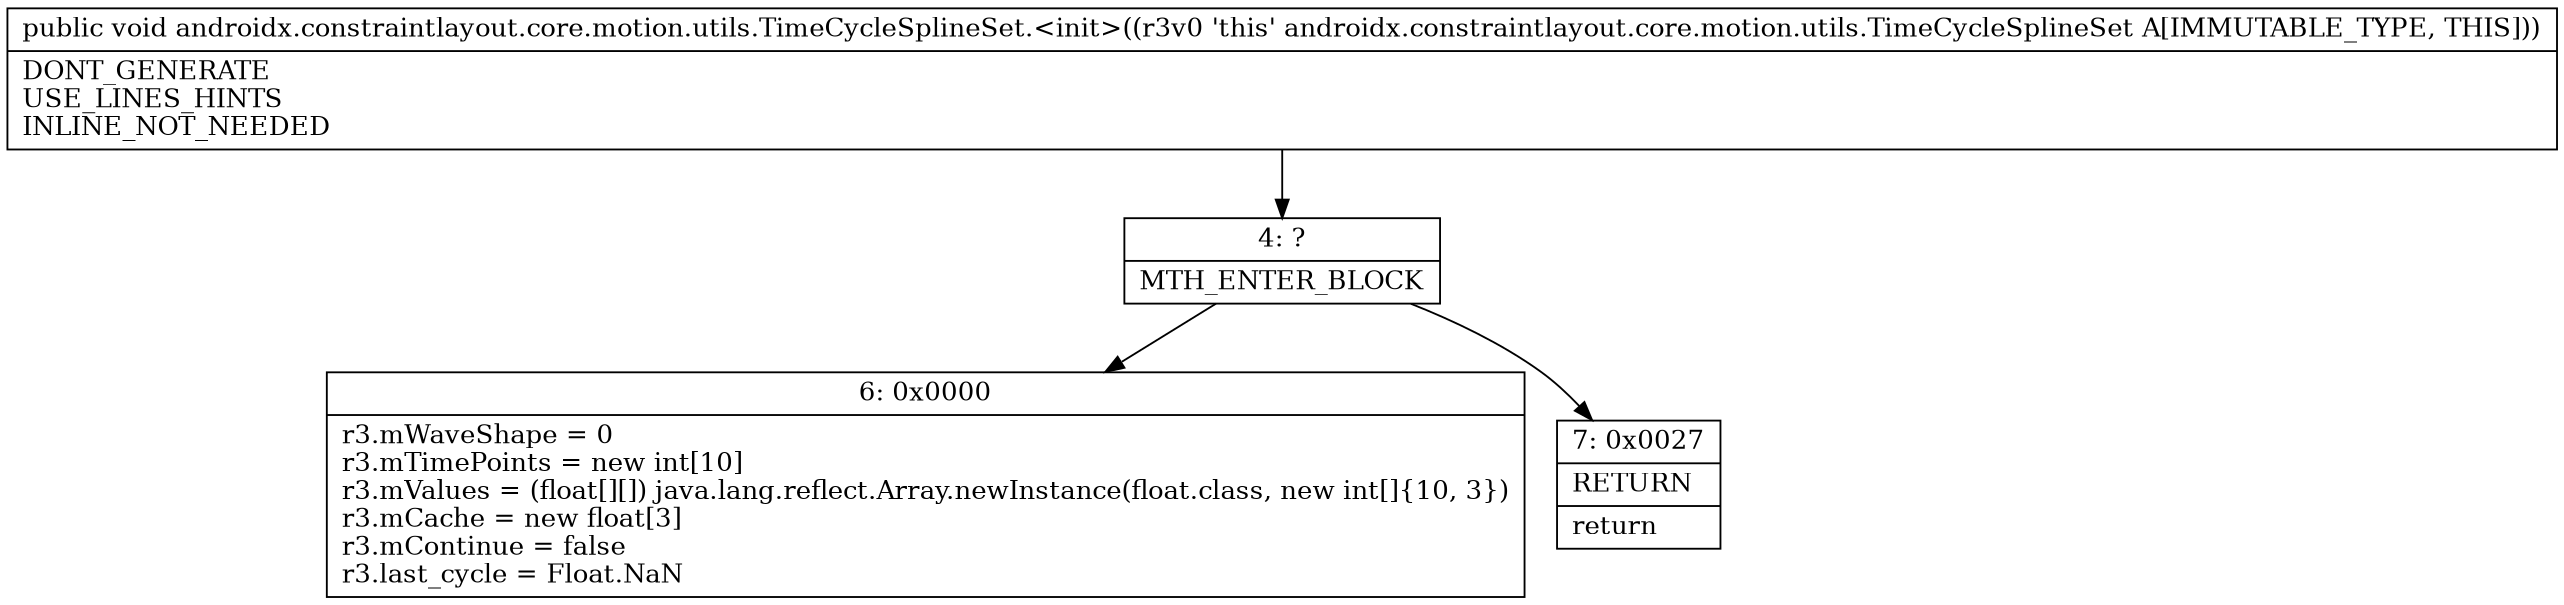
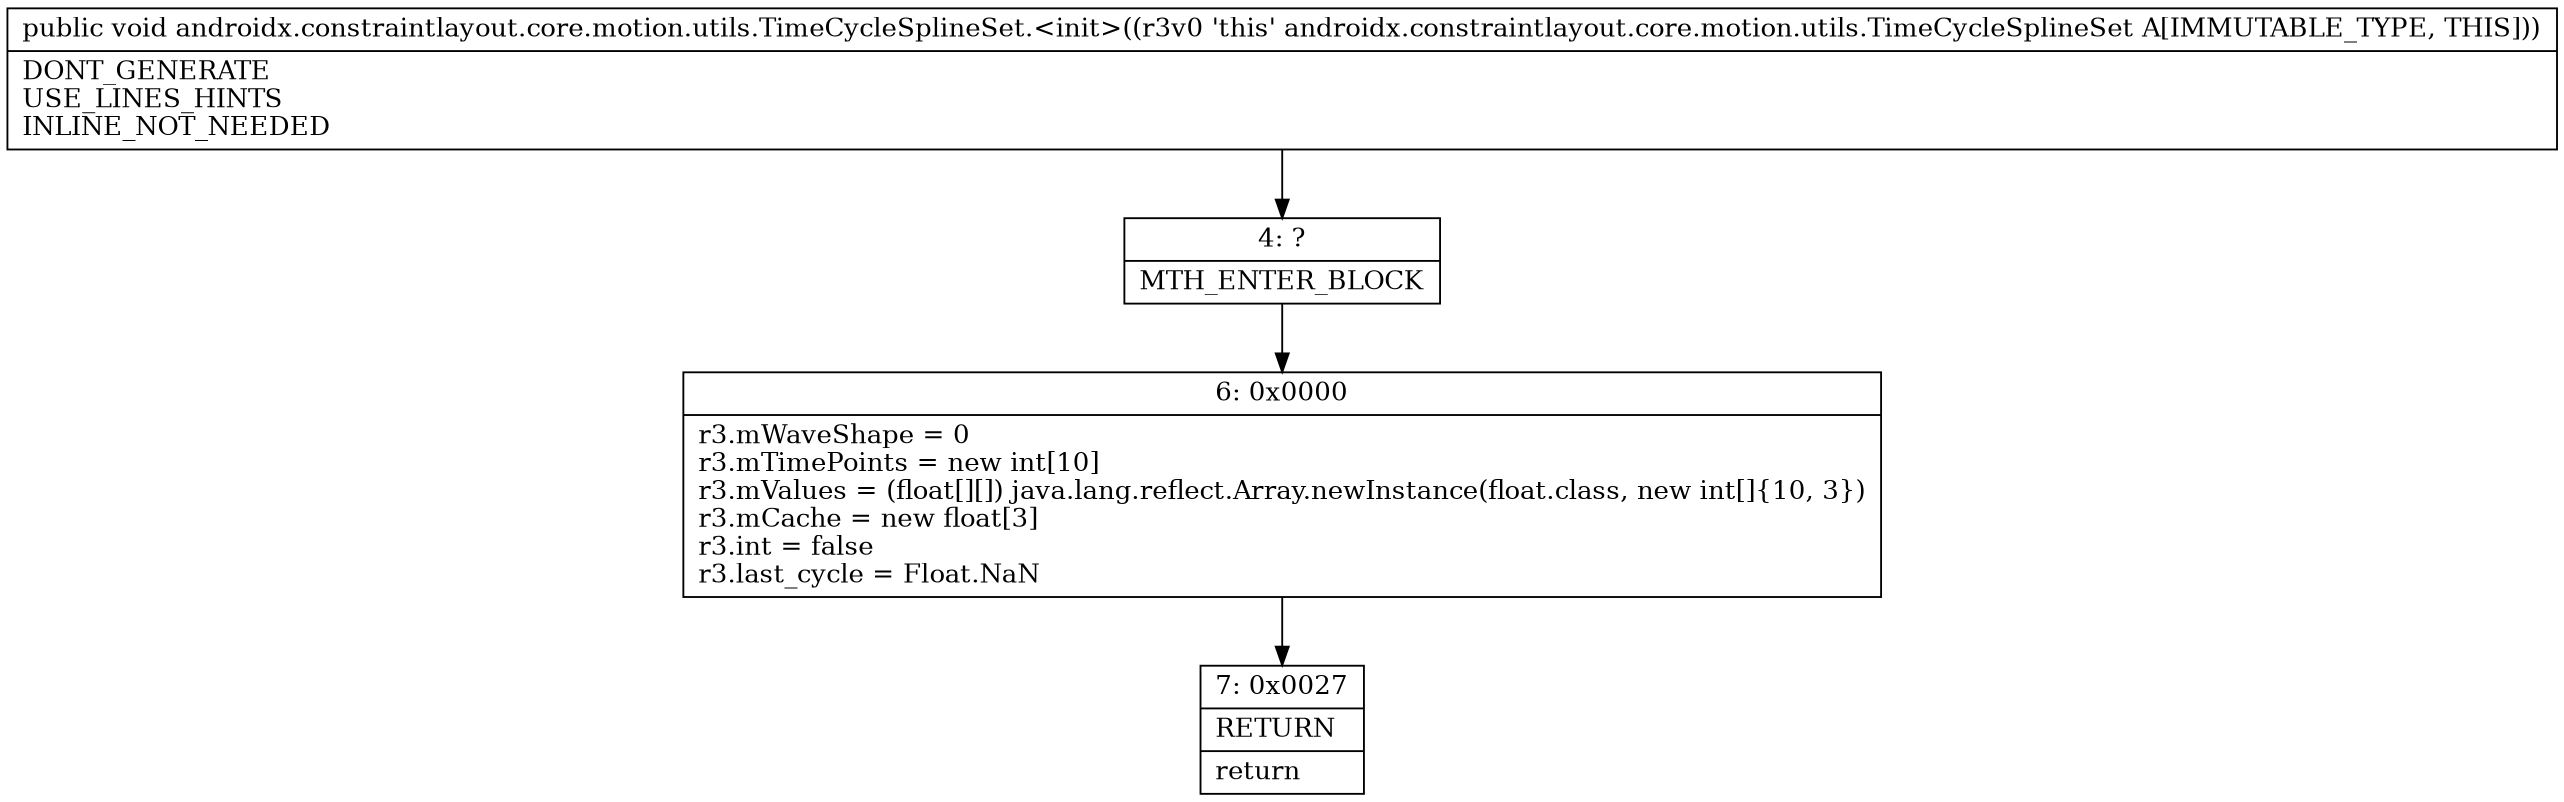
edge "4: ?" -> "7: 0x0027": now "6: 0x0000" -> "7: 0x0027"
node "6: 0x0000": text "r3.mContinue = false" -> "r3.int = false"
